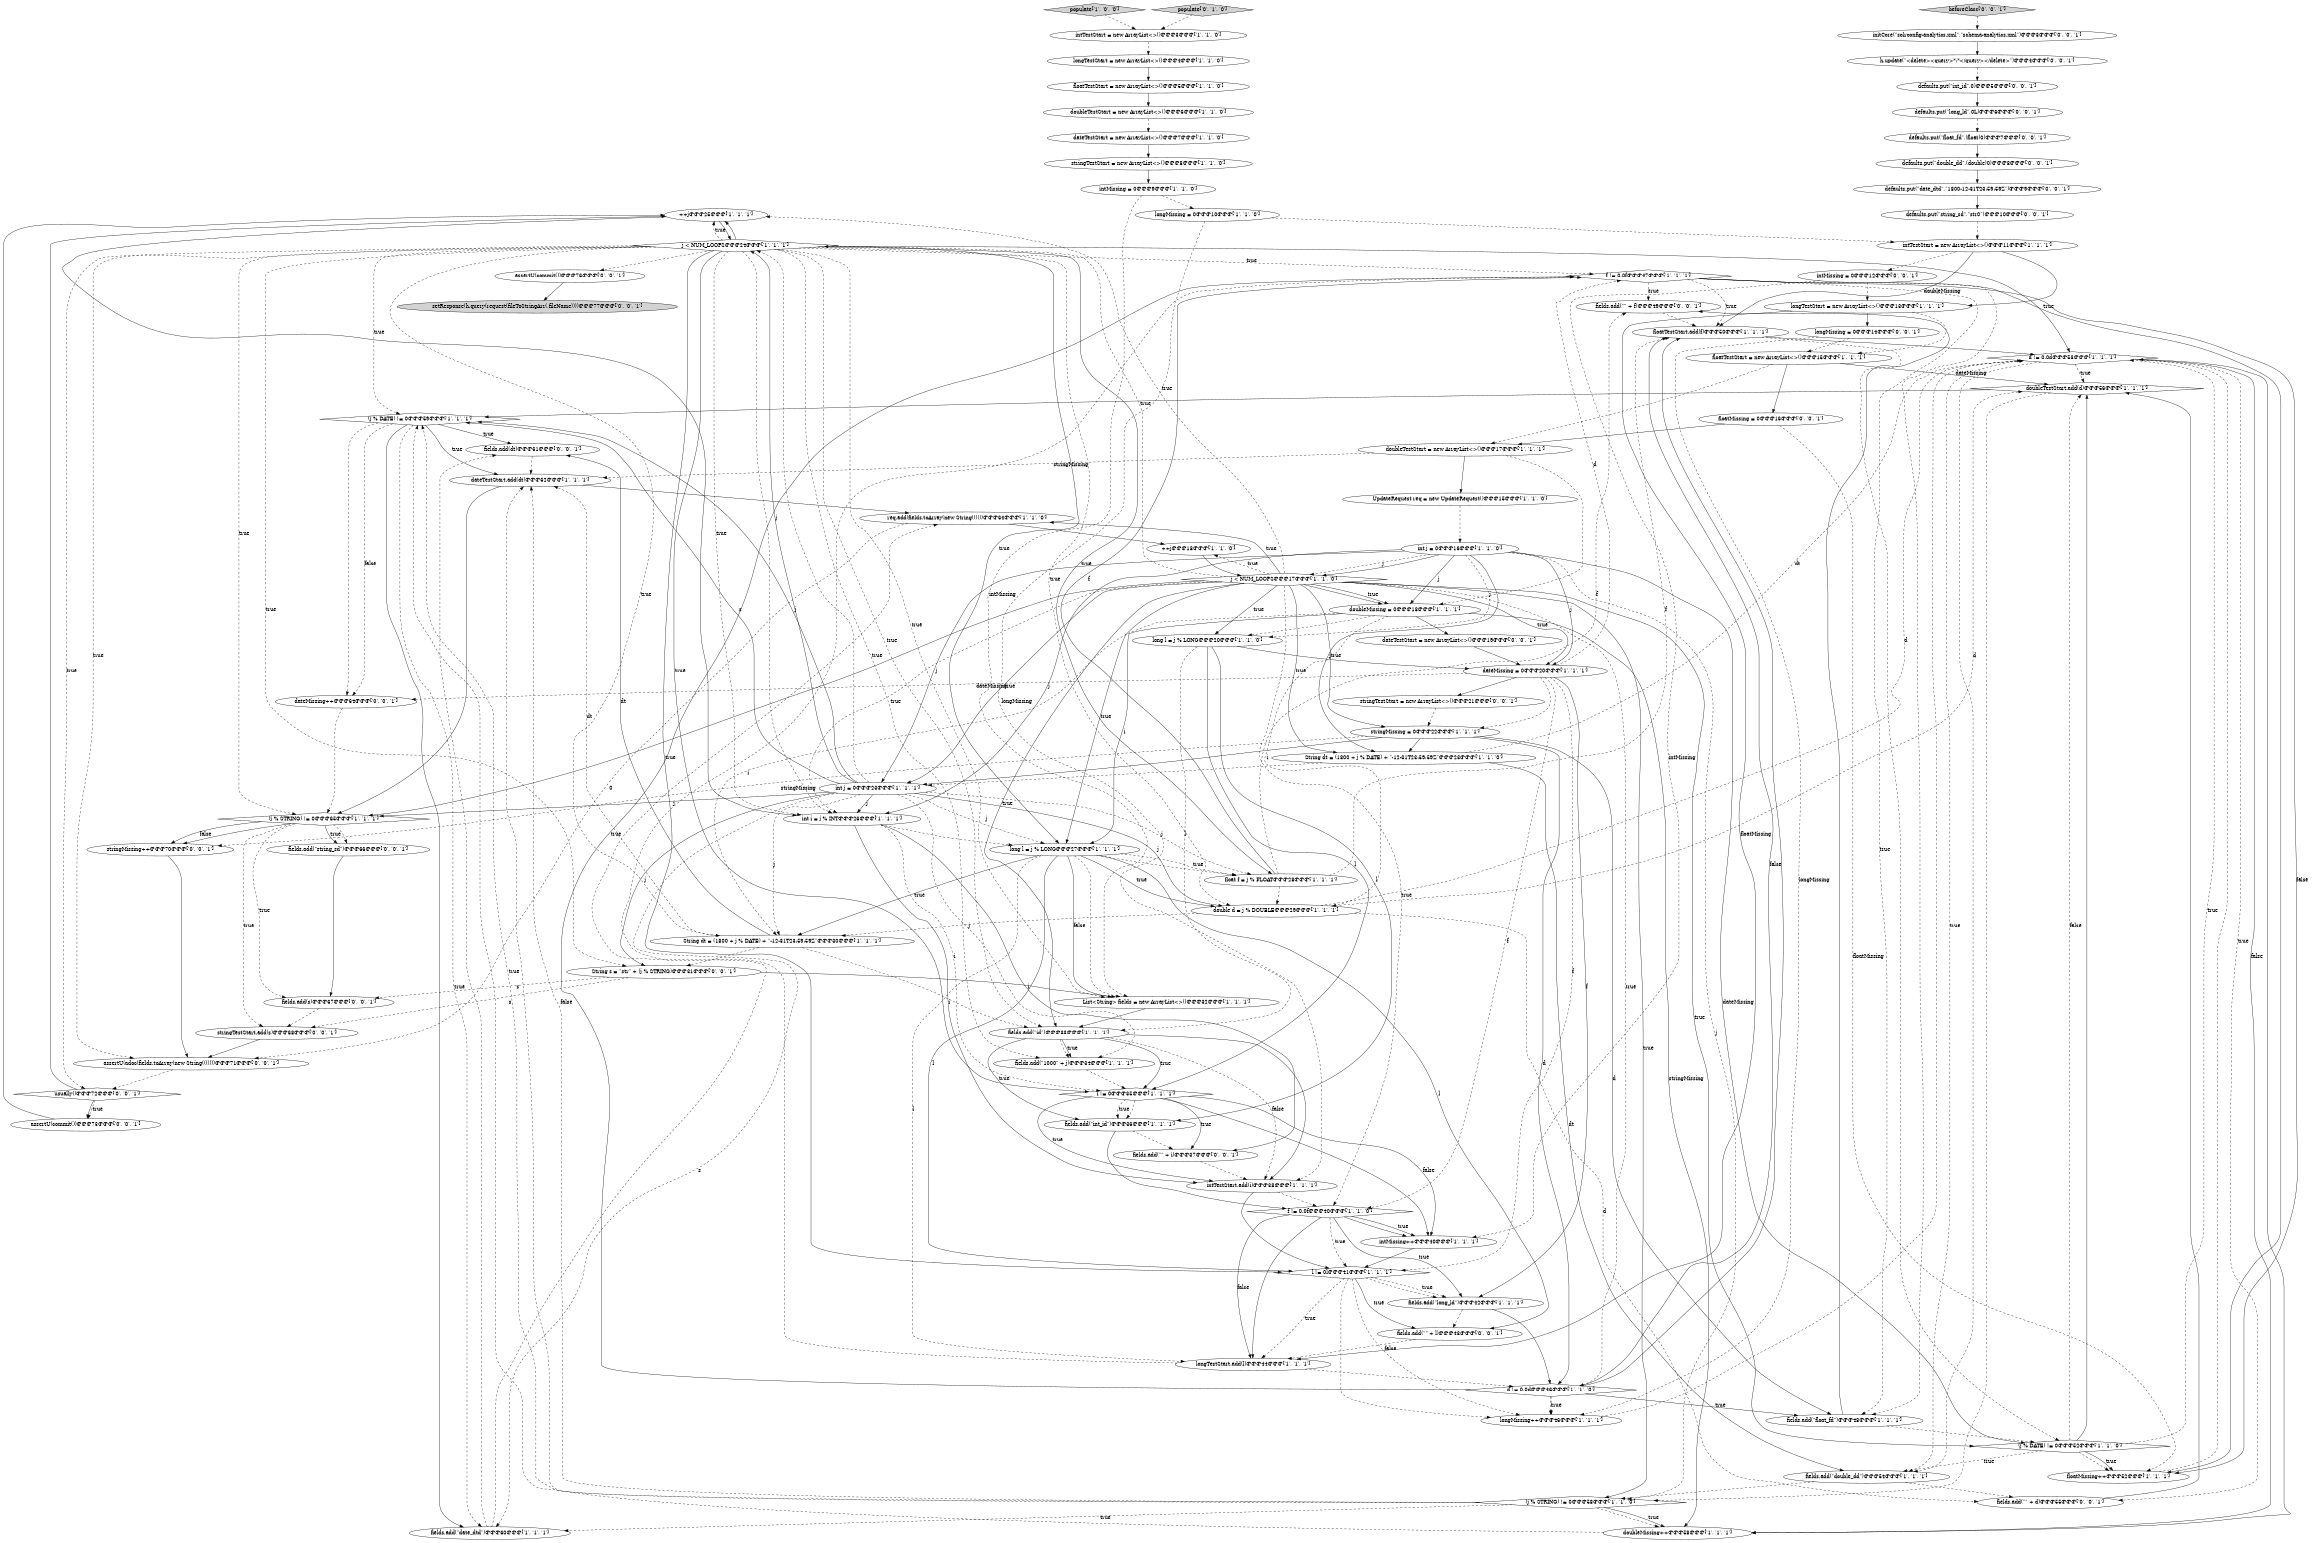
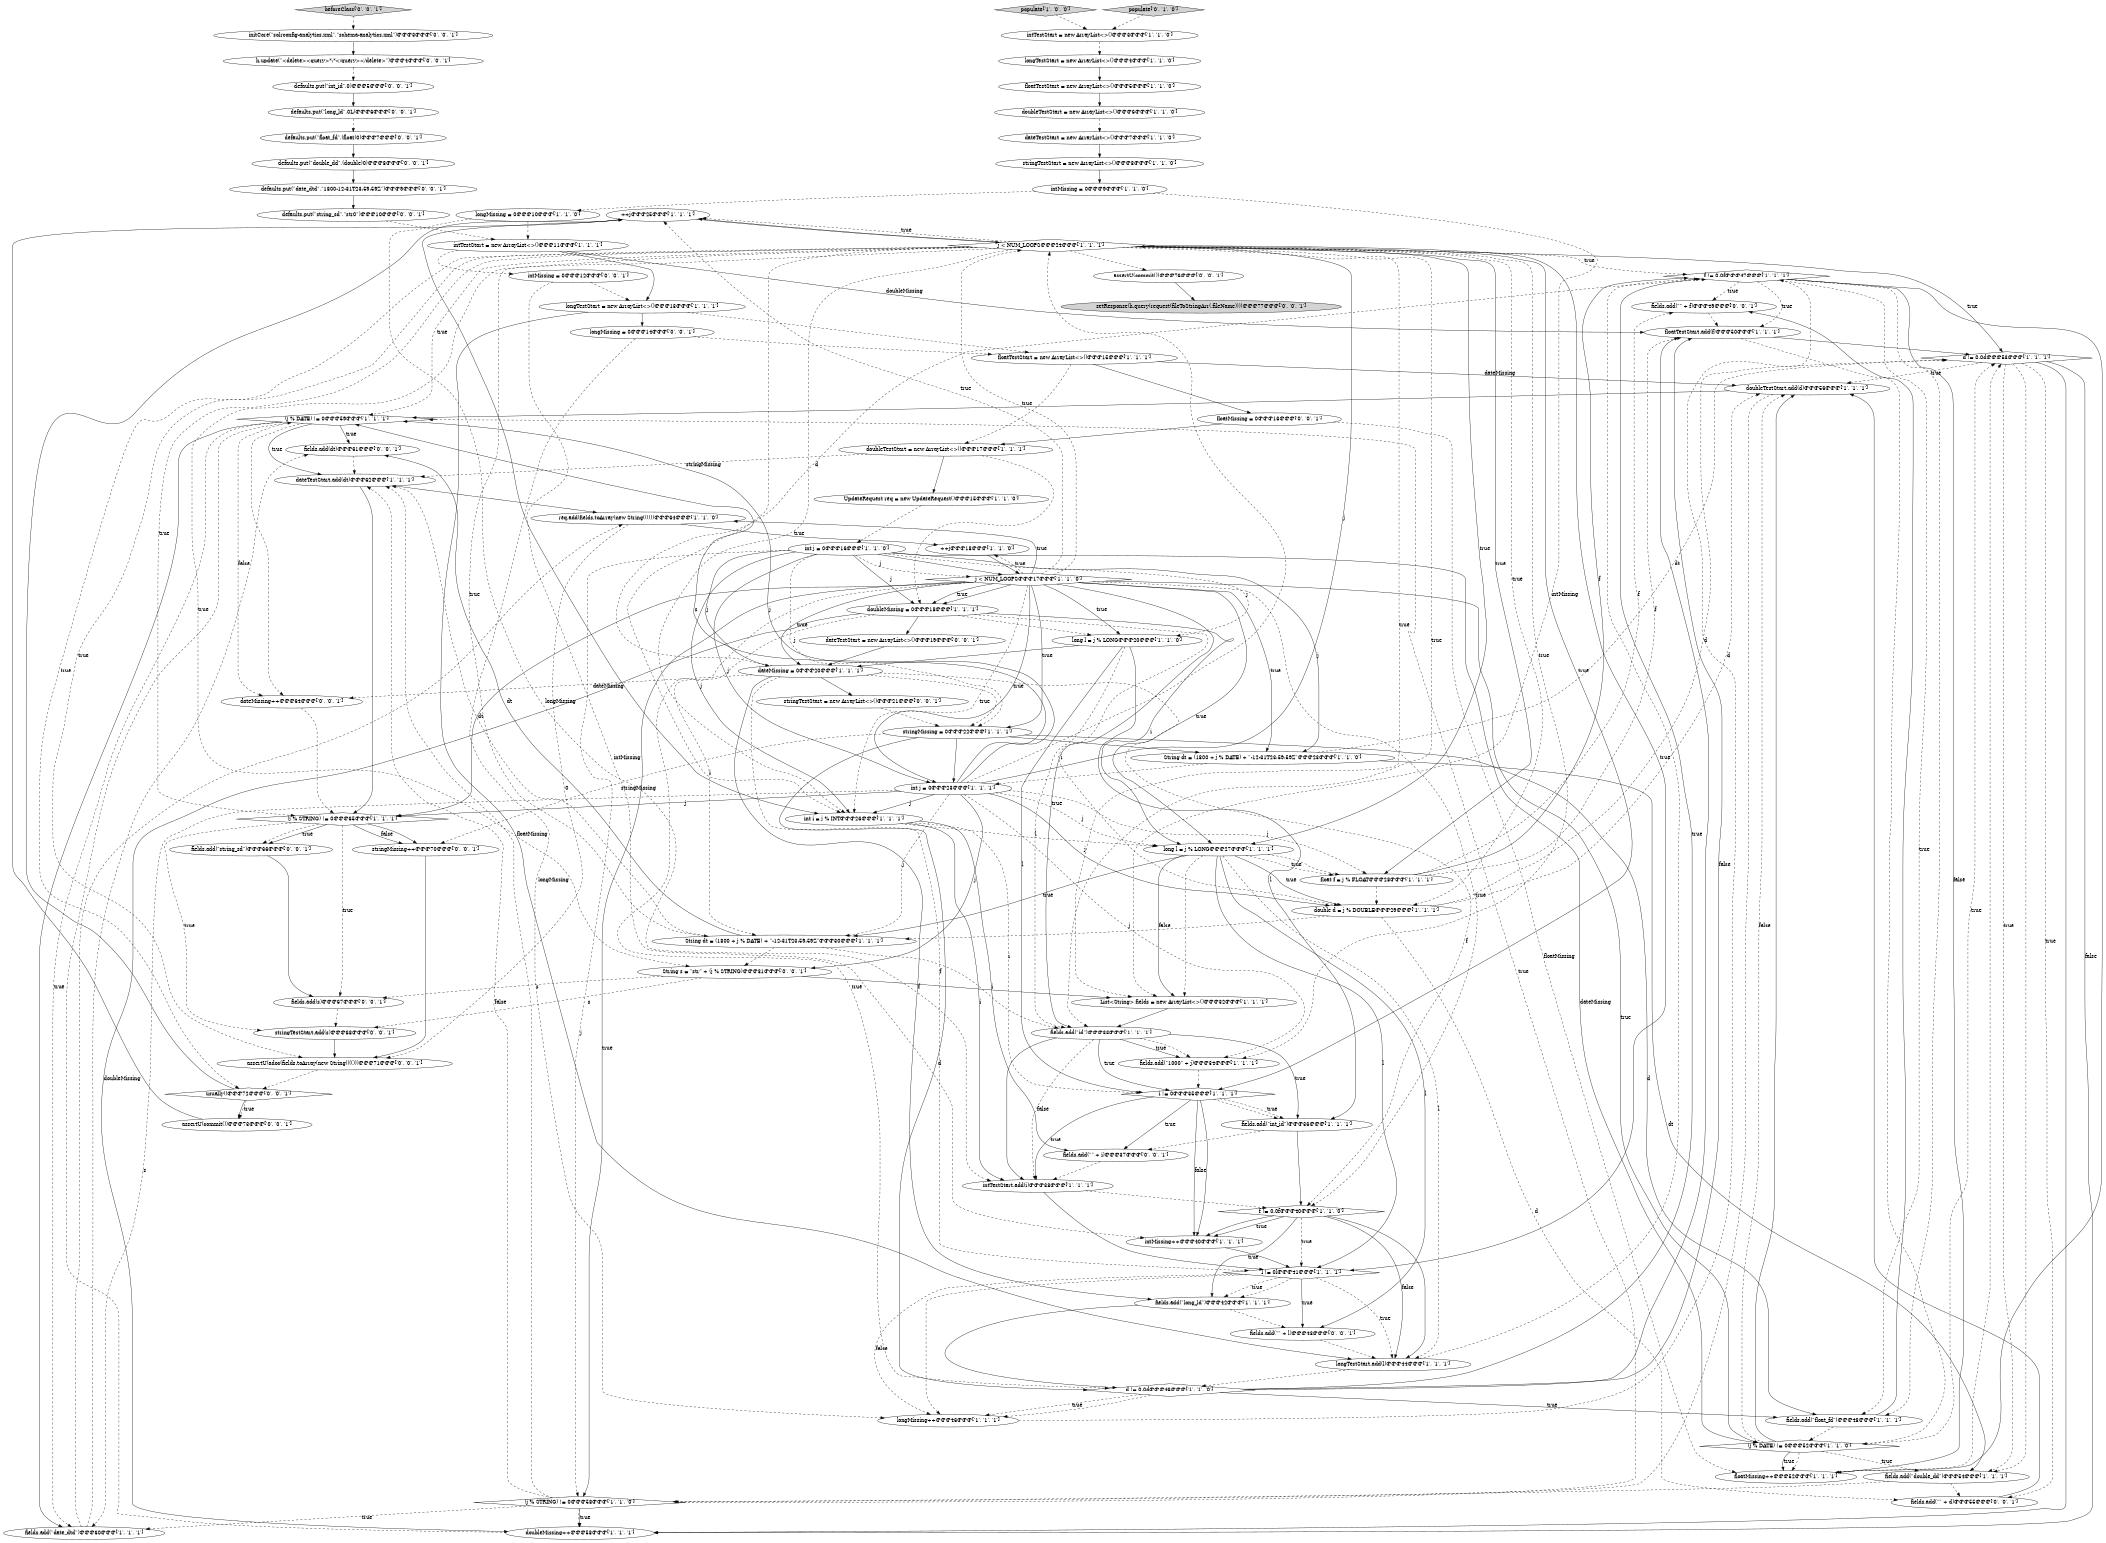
node "doubleTestStart.add(d)@@@56@@@['1', '1', '1']": shape diamond -> ellipse
edge "int j = 0@@@16@@@['1', '1', '0']" -> "stringMissing = 0@@@22@@@['1', '1', '1']": added, label "j"
edge "longMissing++@@@46@@@['1', '1', '1']" -> "d != 0.0d@@@53@@@['1', '1', '1']": now "longMissing++@@@46@@@['1', '1', '1']" -> "f != 0.0f@@@47@@@['1', '1', '1']"
edge "doubleMissing = 0@@@18@@@['1', '1', '1']" -> "doubleMissing++@@@58@@@['1', '1', '1']": label "stringMissing" -> "doubleMissing"
